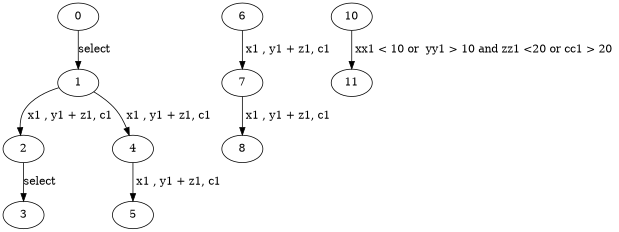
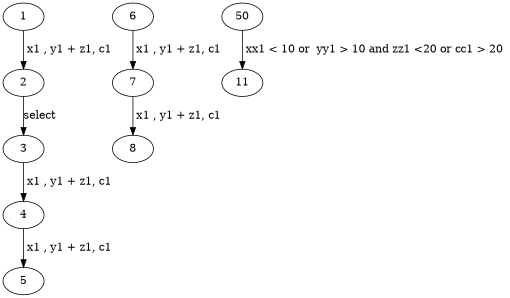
node "0": removed
node "10": label "10" -> "50"
edge "1" -> "4": now "3" -> "4"
